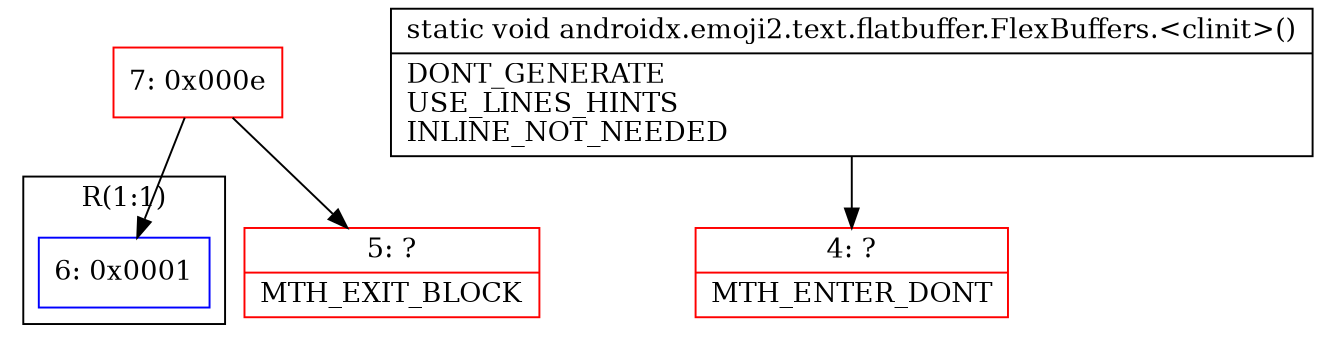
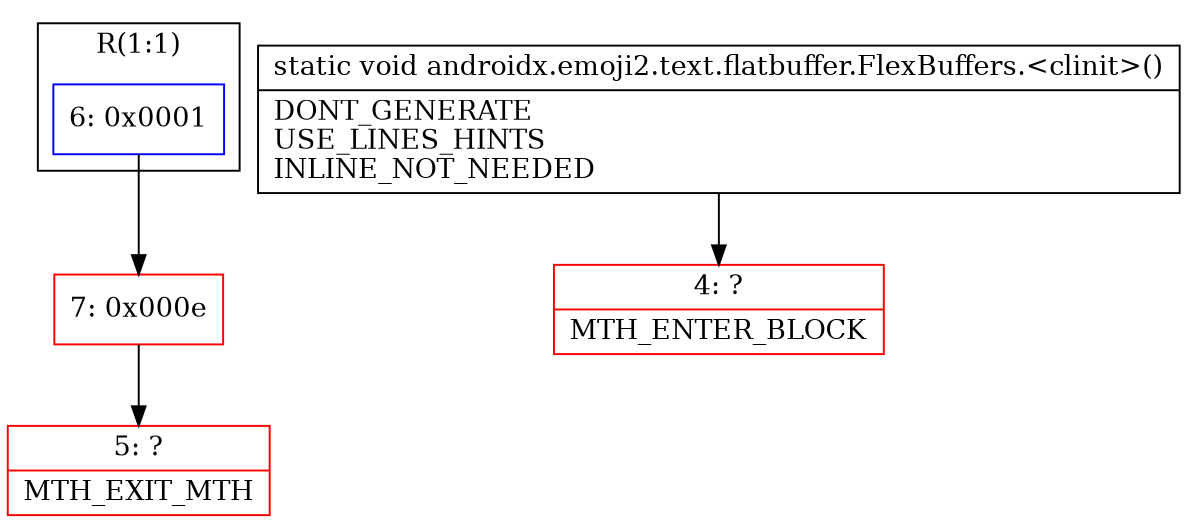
edge "7: 0x000e" -> "6: 0x0001": reversed
node "5: ?": text "MTH_EXIT_BLOCK" -> "MTH_EXIT_MTH"
node "4: ?": text "MTH_ENTER_DONT" -> "MTH_ENTER_BLOCK"
